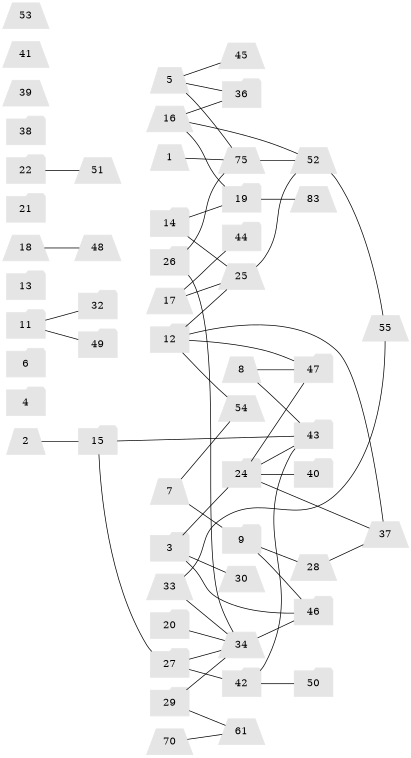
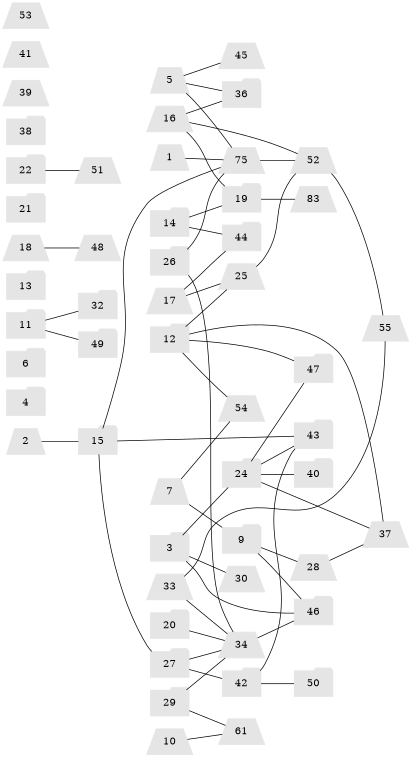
edge "14" -- "25": now "14" -- "44"
edge "75" -- "15": added
node "8": removed
node "70": label "70" -> "10"
